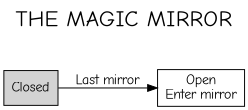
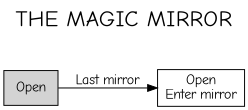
node "Closed": label "Closed" -> "Open"
